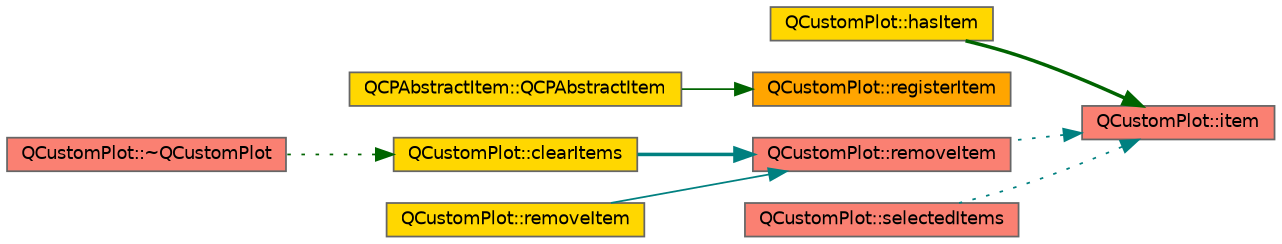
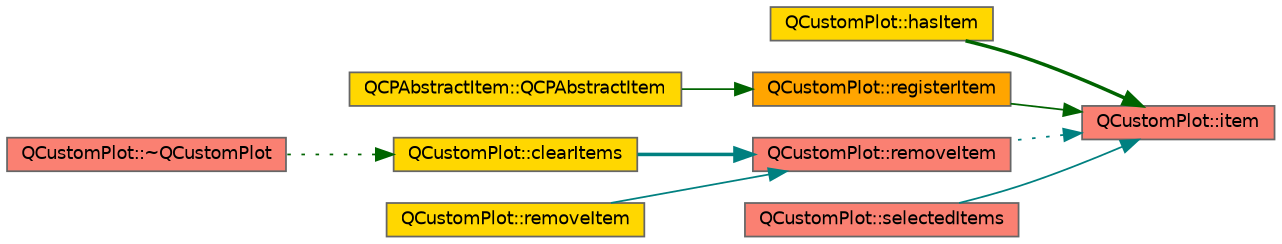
edge "QCustomPlot::registerItem" -> "QCustomPlot::item": added
edge "QCustomPlot::selectedItems" -> "QCustomPlot::item": style dotted -> solid
